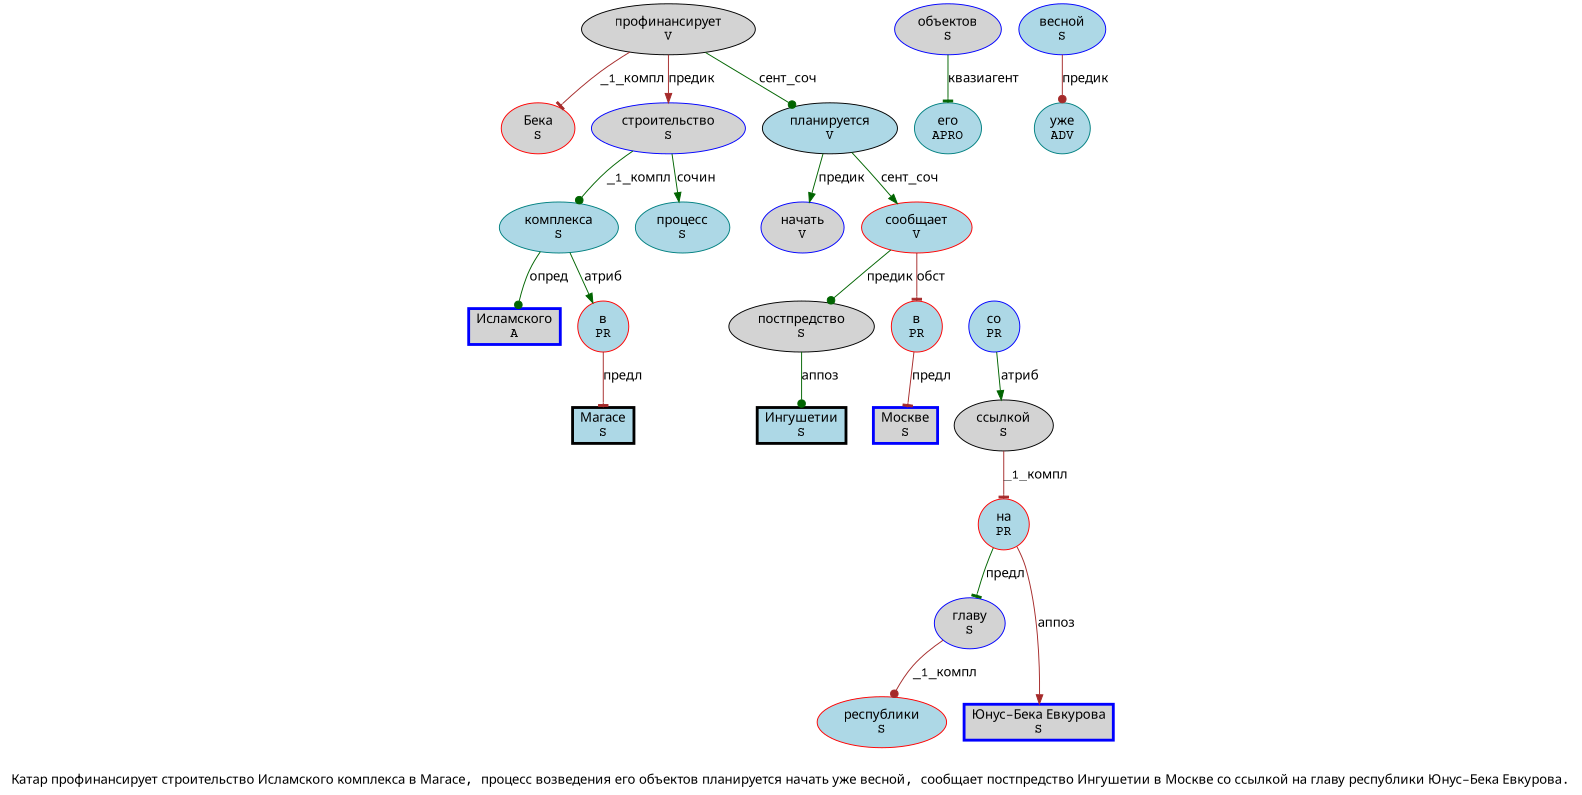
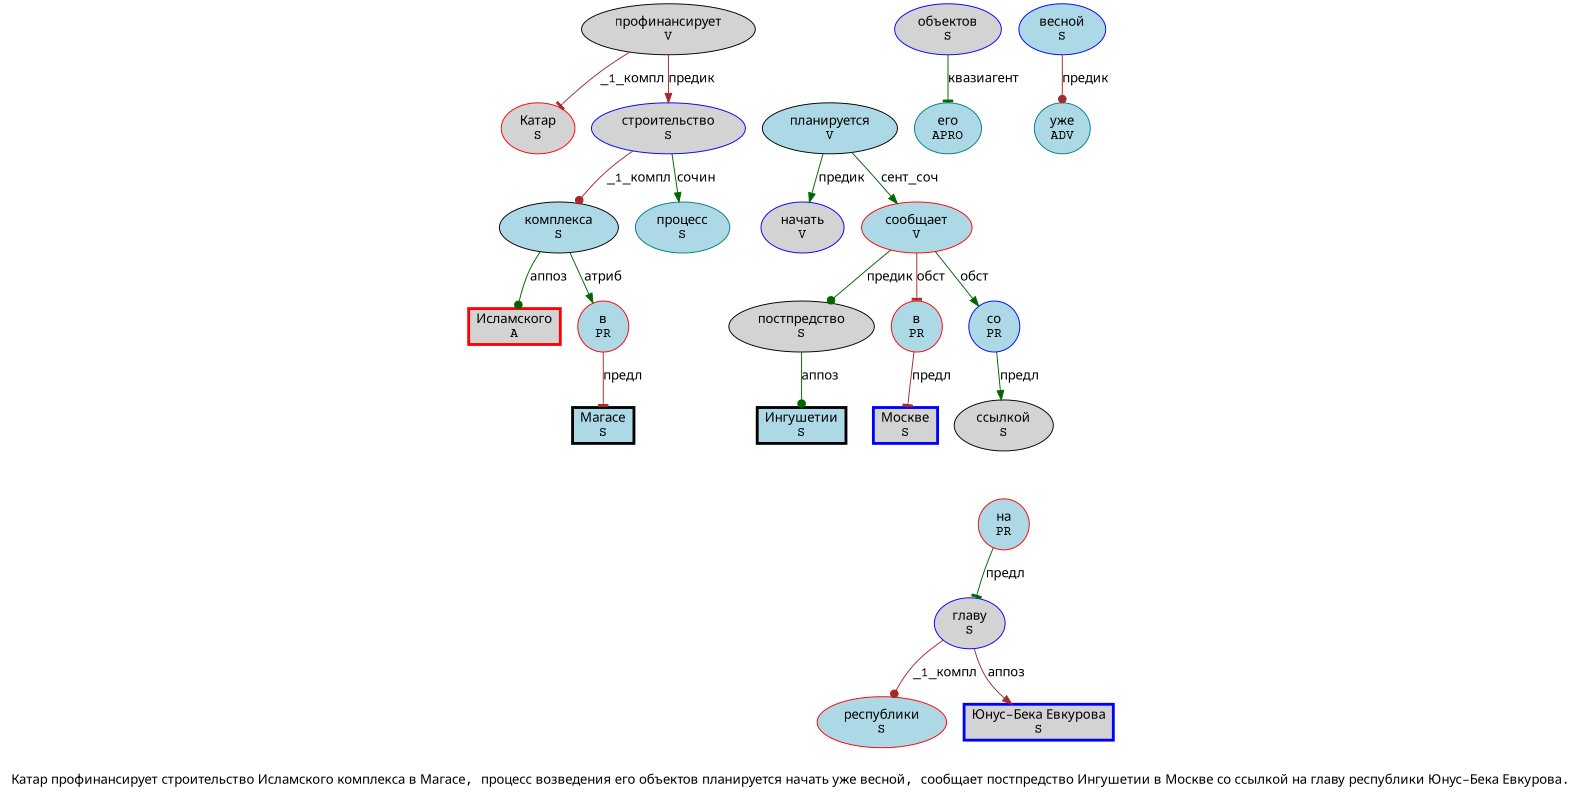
edge "профинансирует V" -> "планируется V": removed, label "сент_соч"
node "Бека S": label "Бека S" -> "Катар S"
edge "строительство S" -> "комплекса S": color darkgreen -> brown
node "комплекса S": color teal -> black
edge "сообщает V" -> "со PR": added, label "обст"
edge "комплекса S" -> "Исламского A": label "опред" -> "аппоз"
node "Исламского A": color blue -> red
edge "со PR" -> "ссылкой S": label "атриб" -> "предл"
edge "ссылкой S" -> "на PR": removed, label "_1_компл"
edge "на PR" -> "Юнус-Бека Евкурова S": now "главу S" -> "Юнус-Бека Евкурова S"
